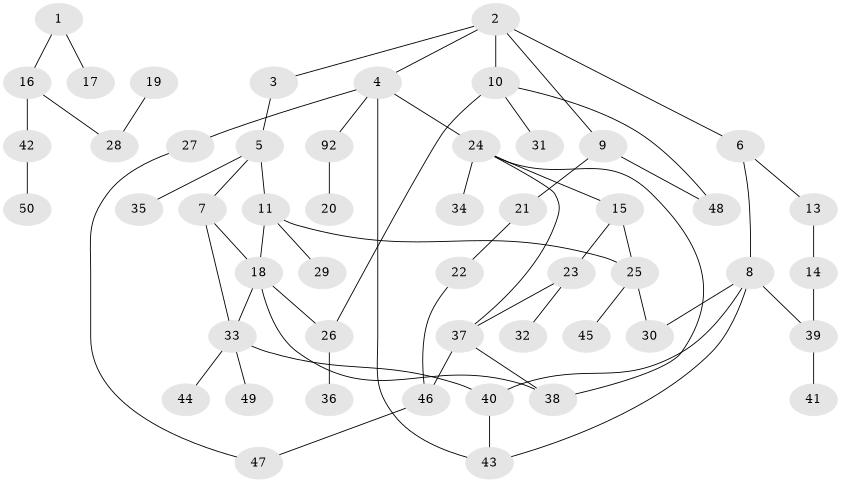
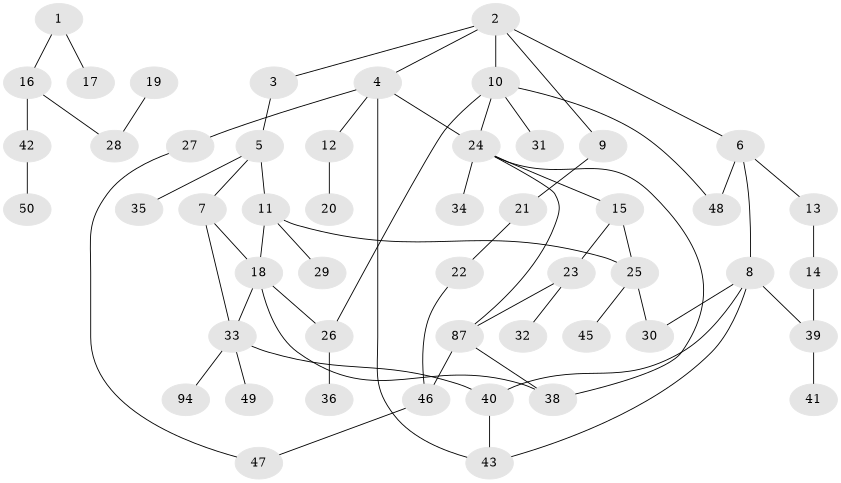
edge "10" -- "24": added
node "92": label "92" -> "12"
edge "9" -- "48": now "6" -- "48"
node "37": label "37" -> "87"
node "44": label "44" -> "94"
